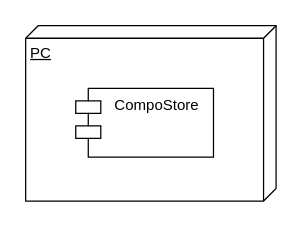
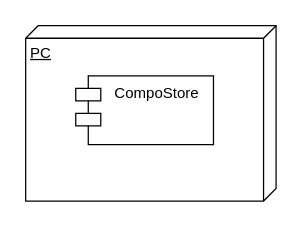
node "CompoStore": moved (144, 123) -> (144, 110)
